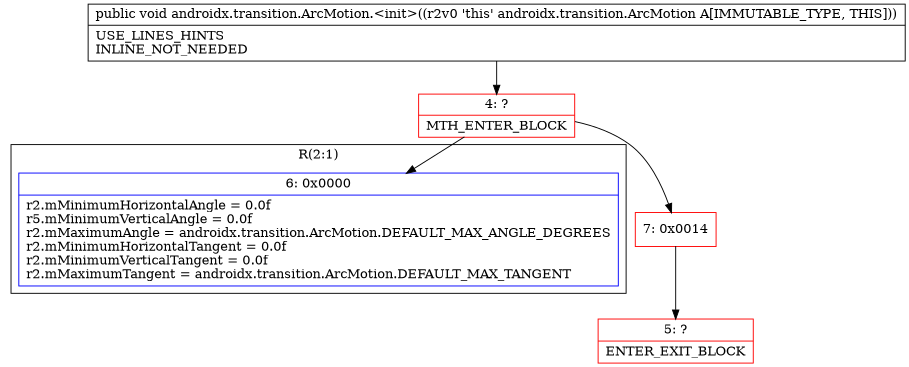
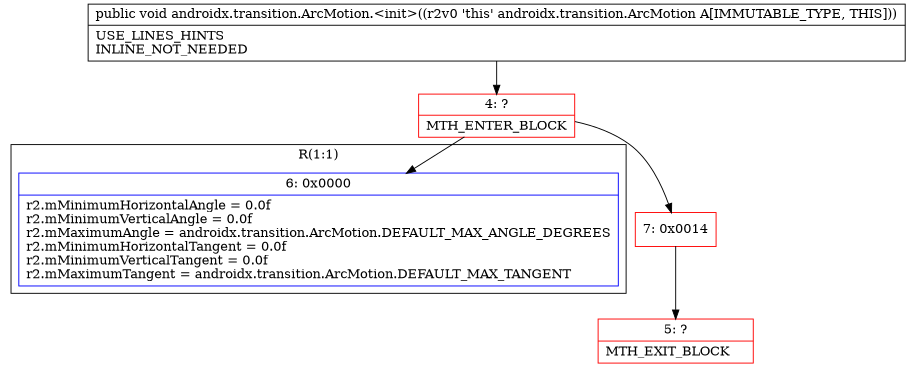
cluster "R(2:1)": label "R(2:1)" -> "R(1:1)"
node "6: 0x0000": text "r5.mMinimumVerticalAngle = 0.0f" -> "r2.mMinimumVerticalAngle = 0.0f"
node "5: ?": text "ENTER_EXIT_BLOCK" -> "MTH_EXIT_BLOCK"
